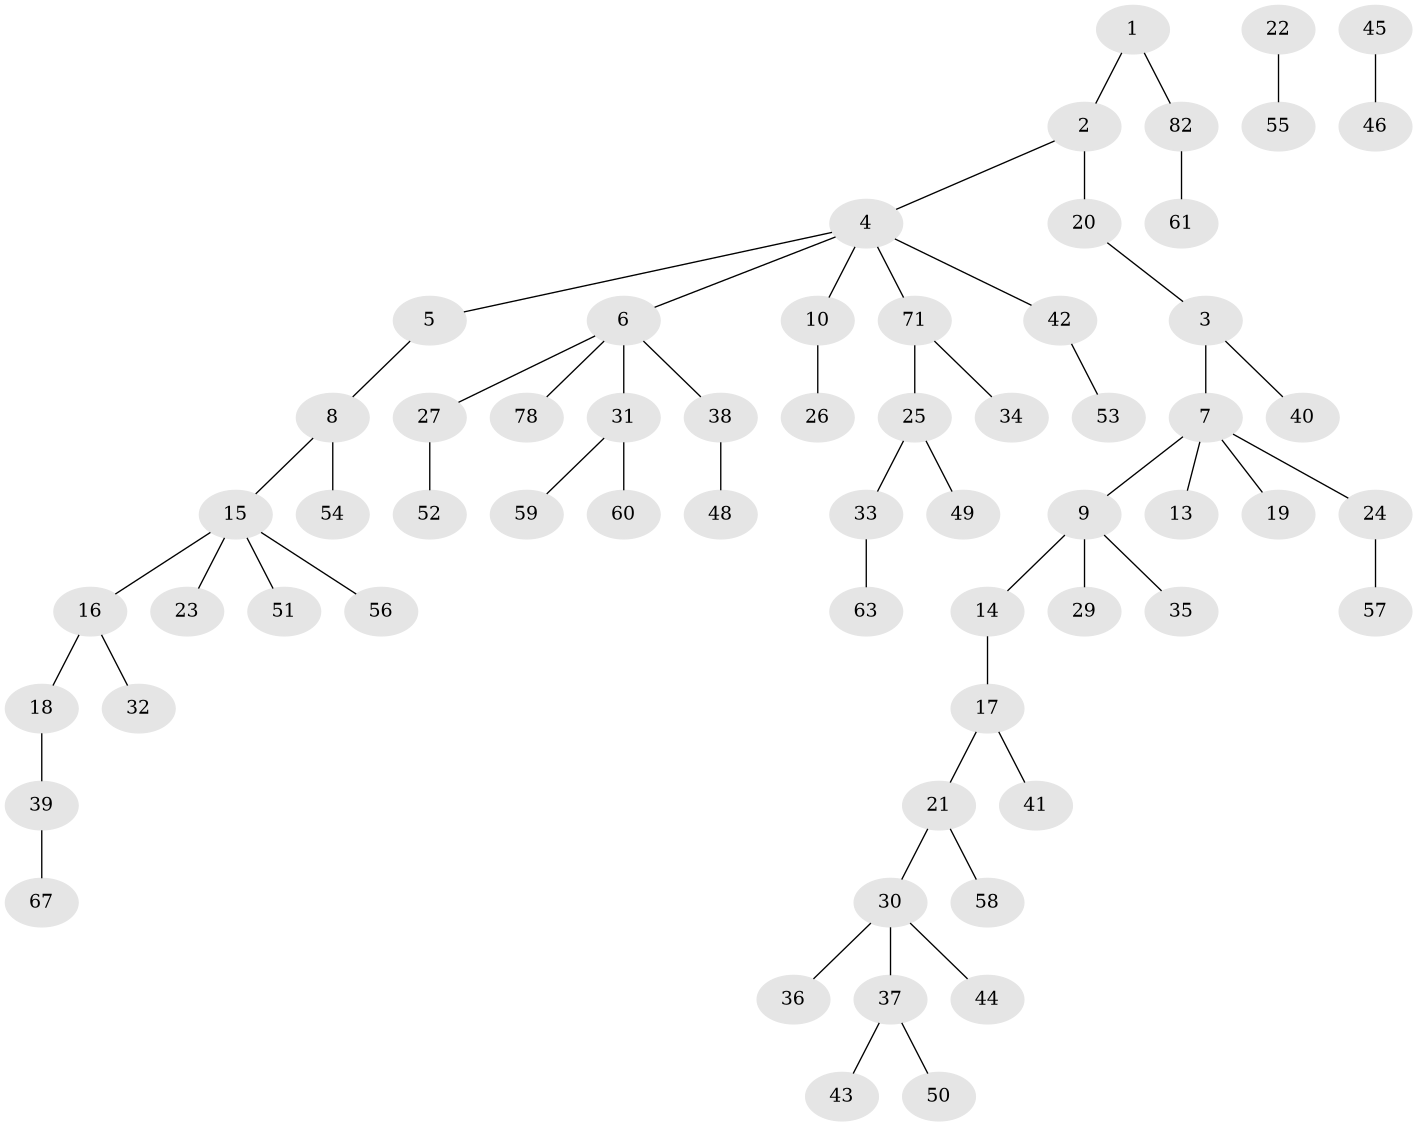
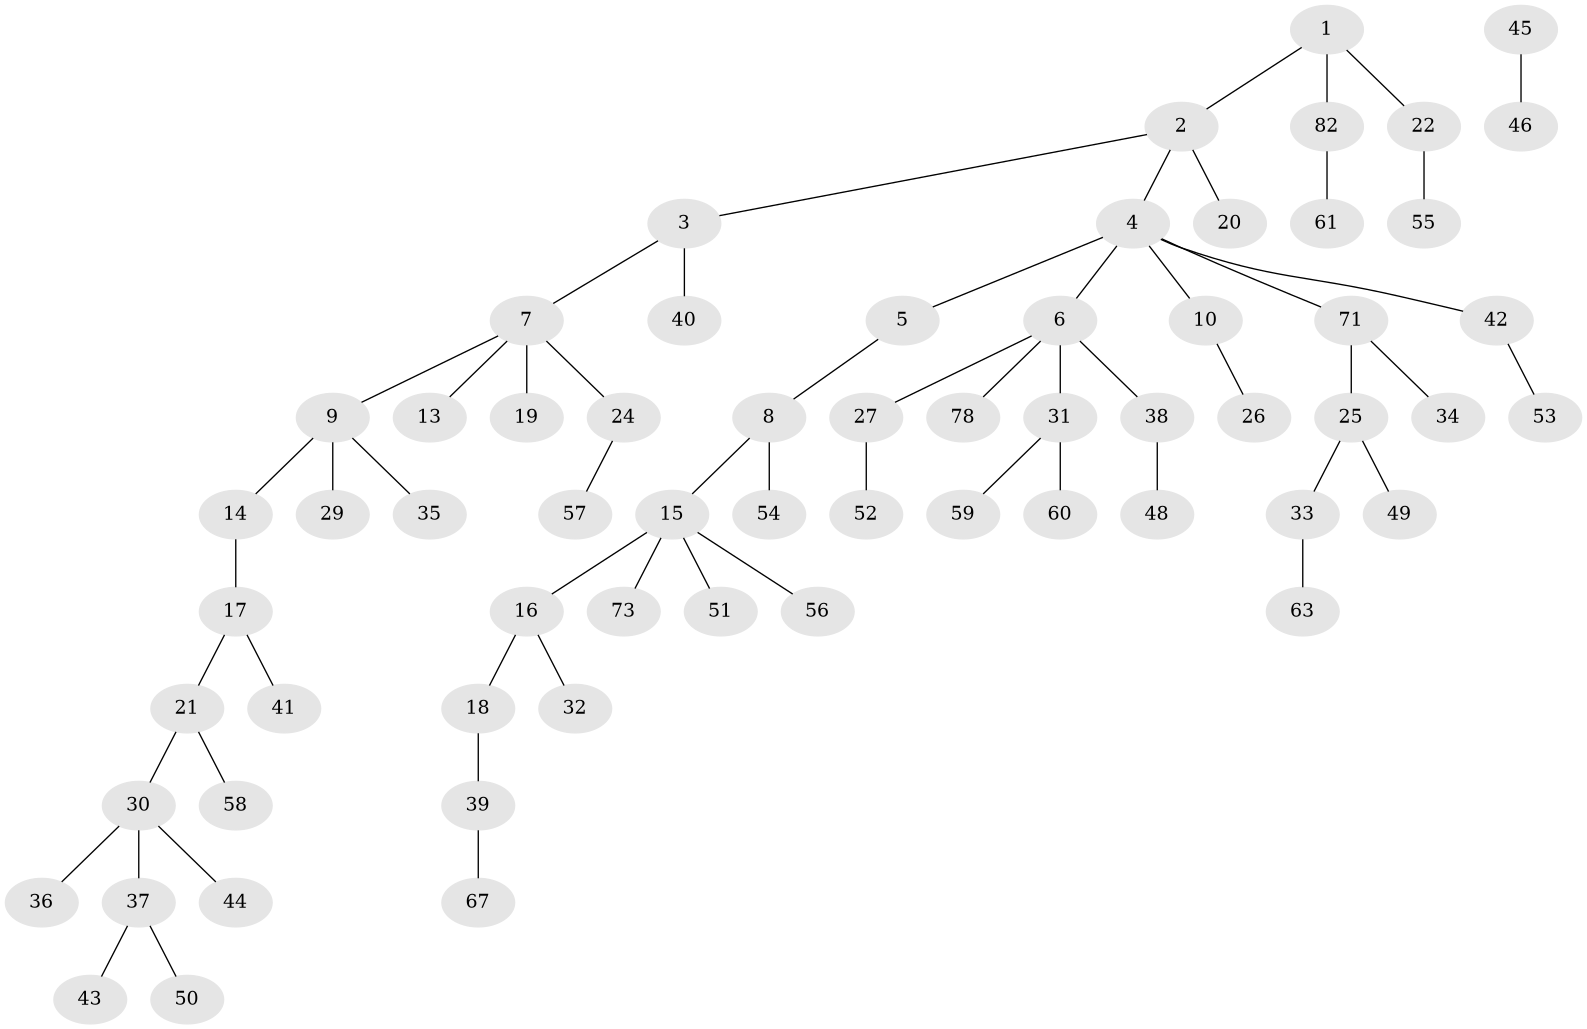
edge "1" -- "22": added
edge "20" -- "3": now "2" -- "3"
node "23": label "23" -> "73"
